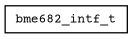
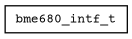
node "bme682_intf_t": label "bme682_intf_t" -> "bme680_intf_t"
